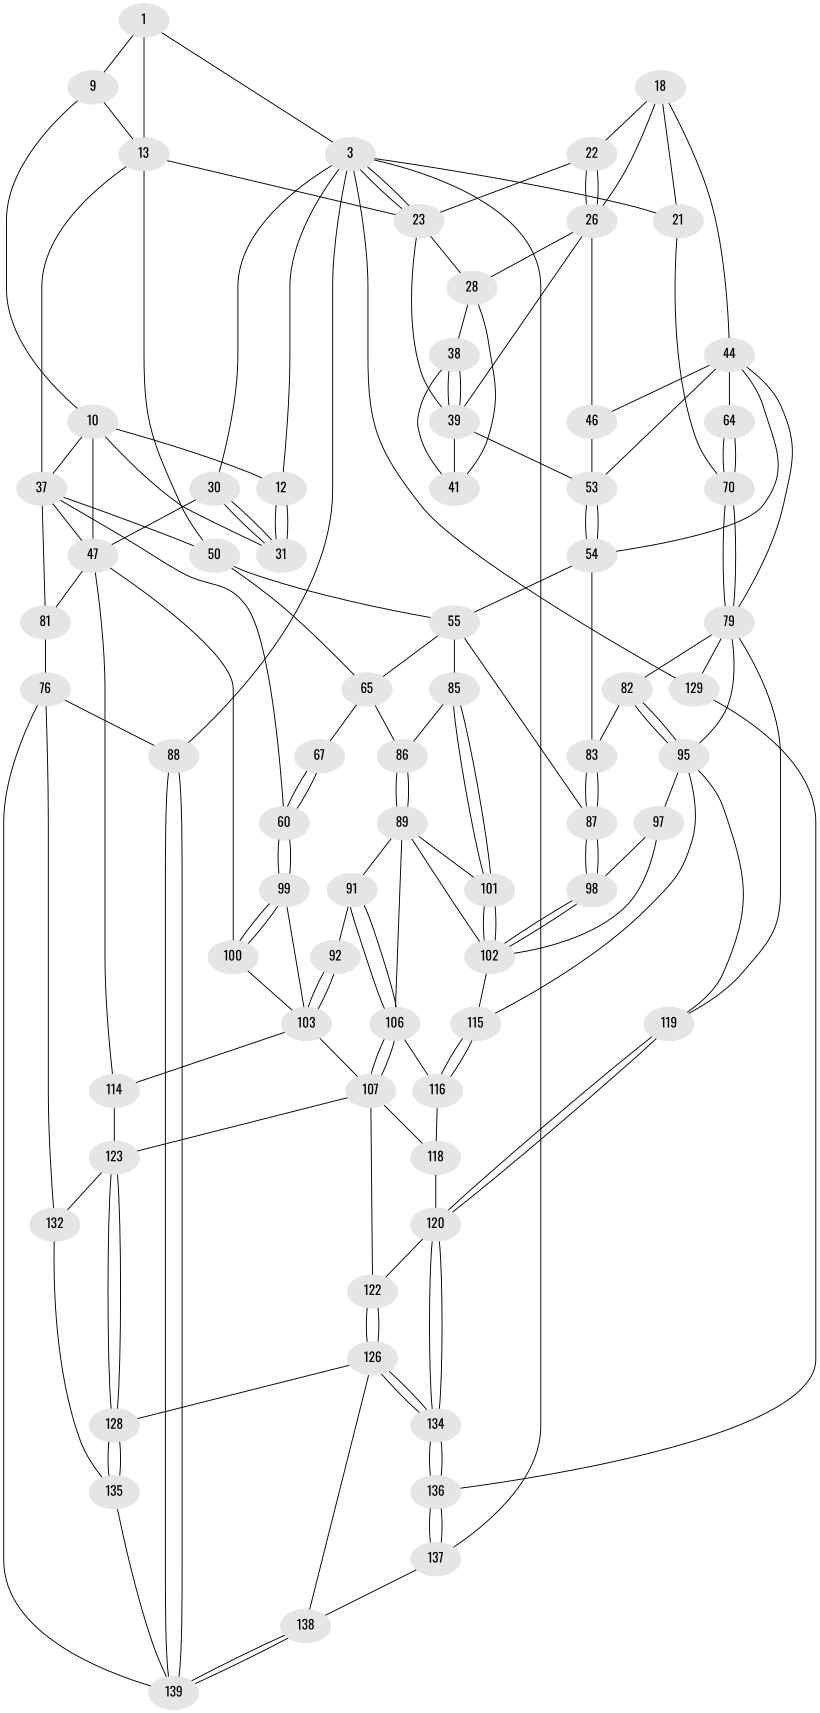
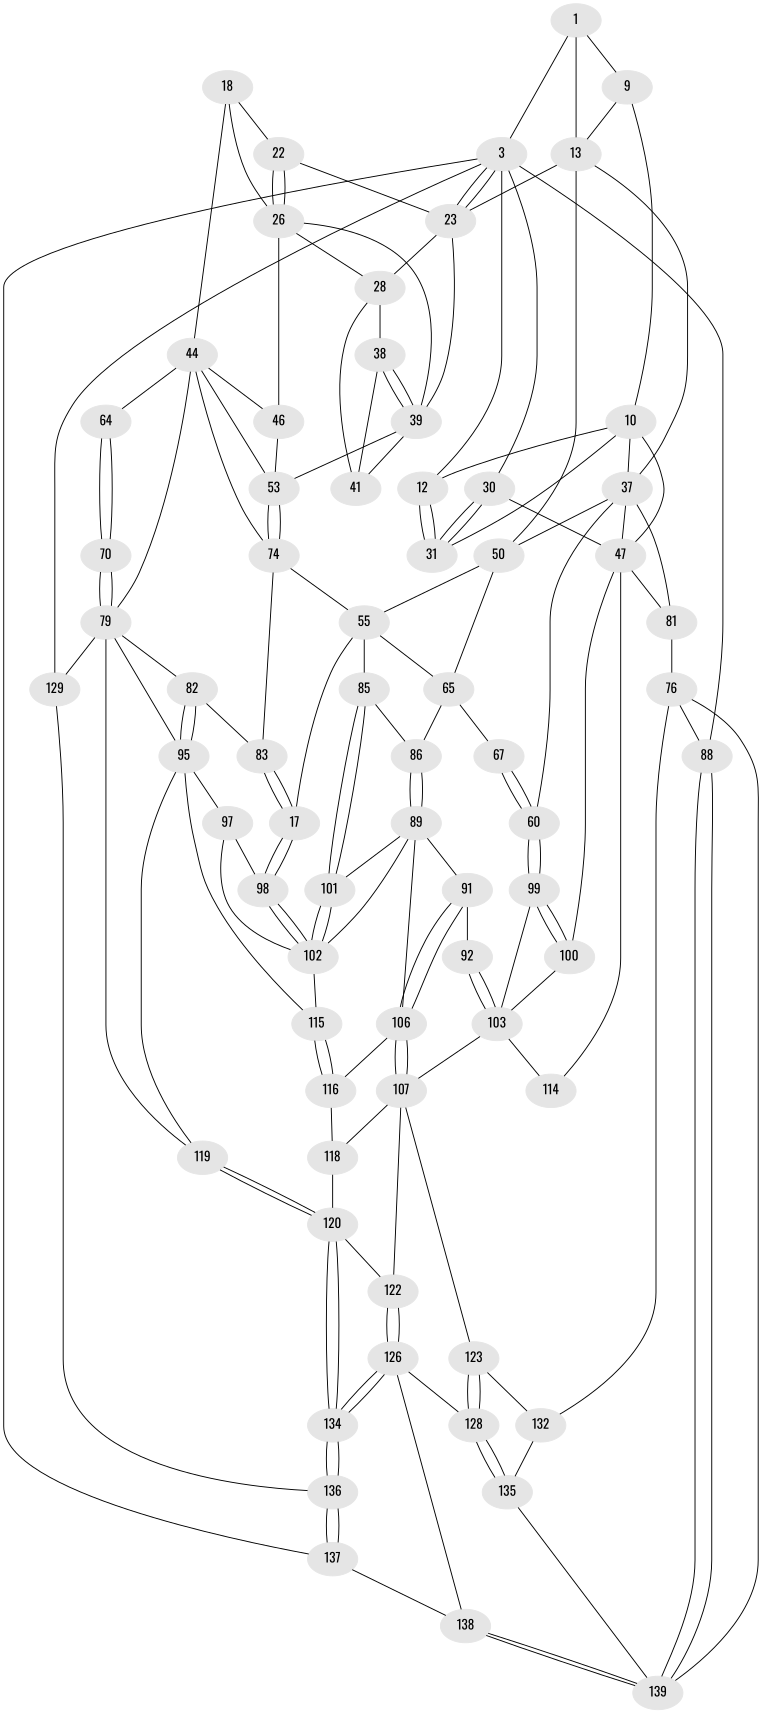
node "21": removed
node "54": label "54" -> "74"
node "87": label "87" -> "17"
edge "114" -- "123": removed
